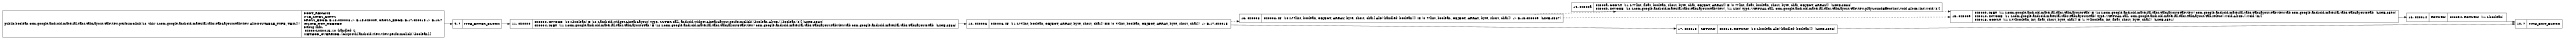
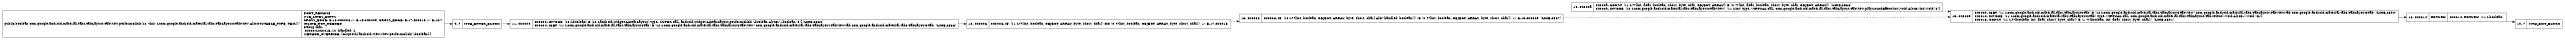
edge "13: 0x0008" -> "14: 0x000a": removed
node "16: 0x0014": text "0x0094: RETURN  (r1 I:boolean)" -> "0x0014: RETURN  (r1 I:boolean)"
node "17: 0x0015": removed
